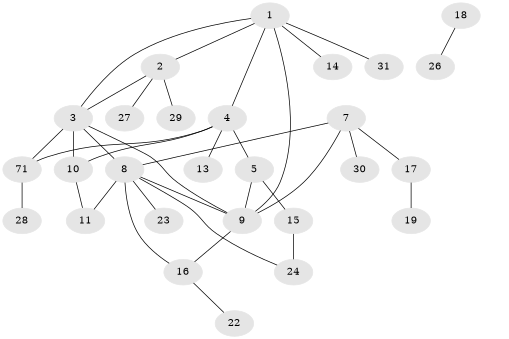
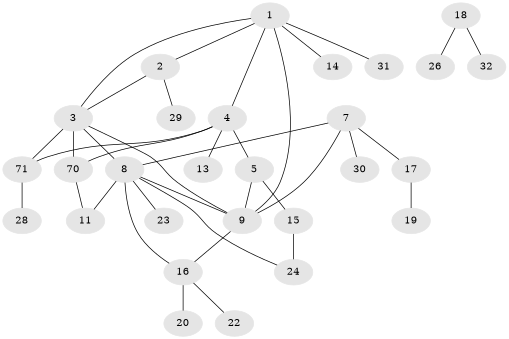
node "32": added
node "27": removed
node "10": label "10" -> "70"
node "20": added
